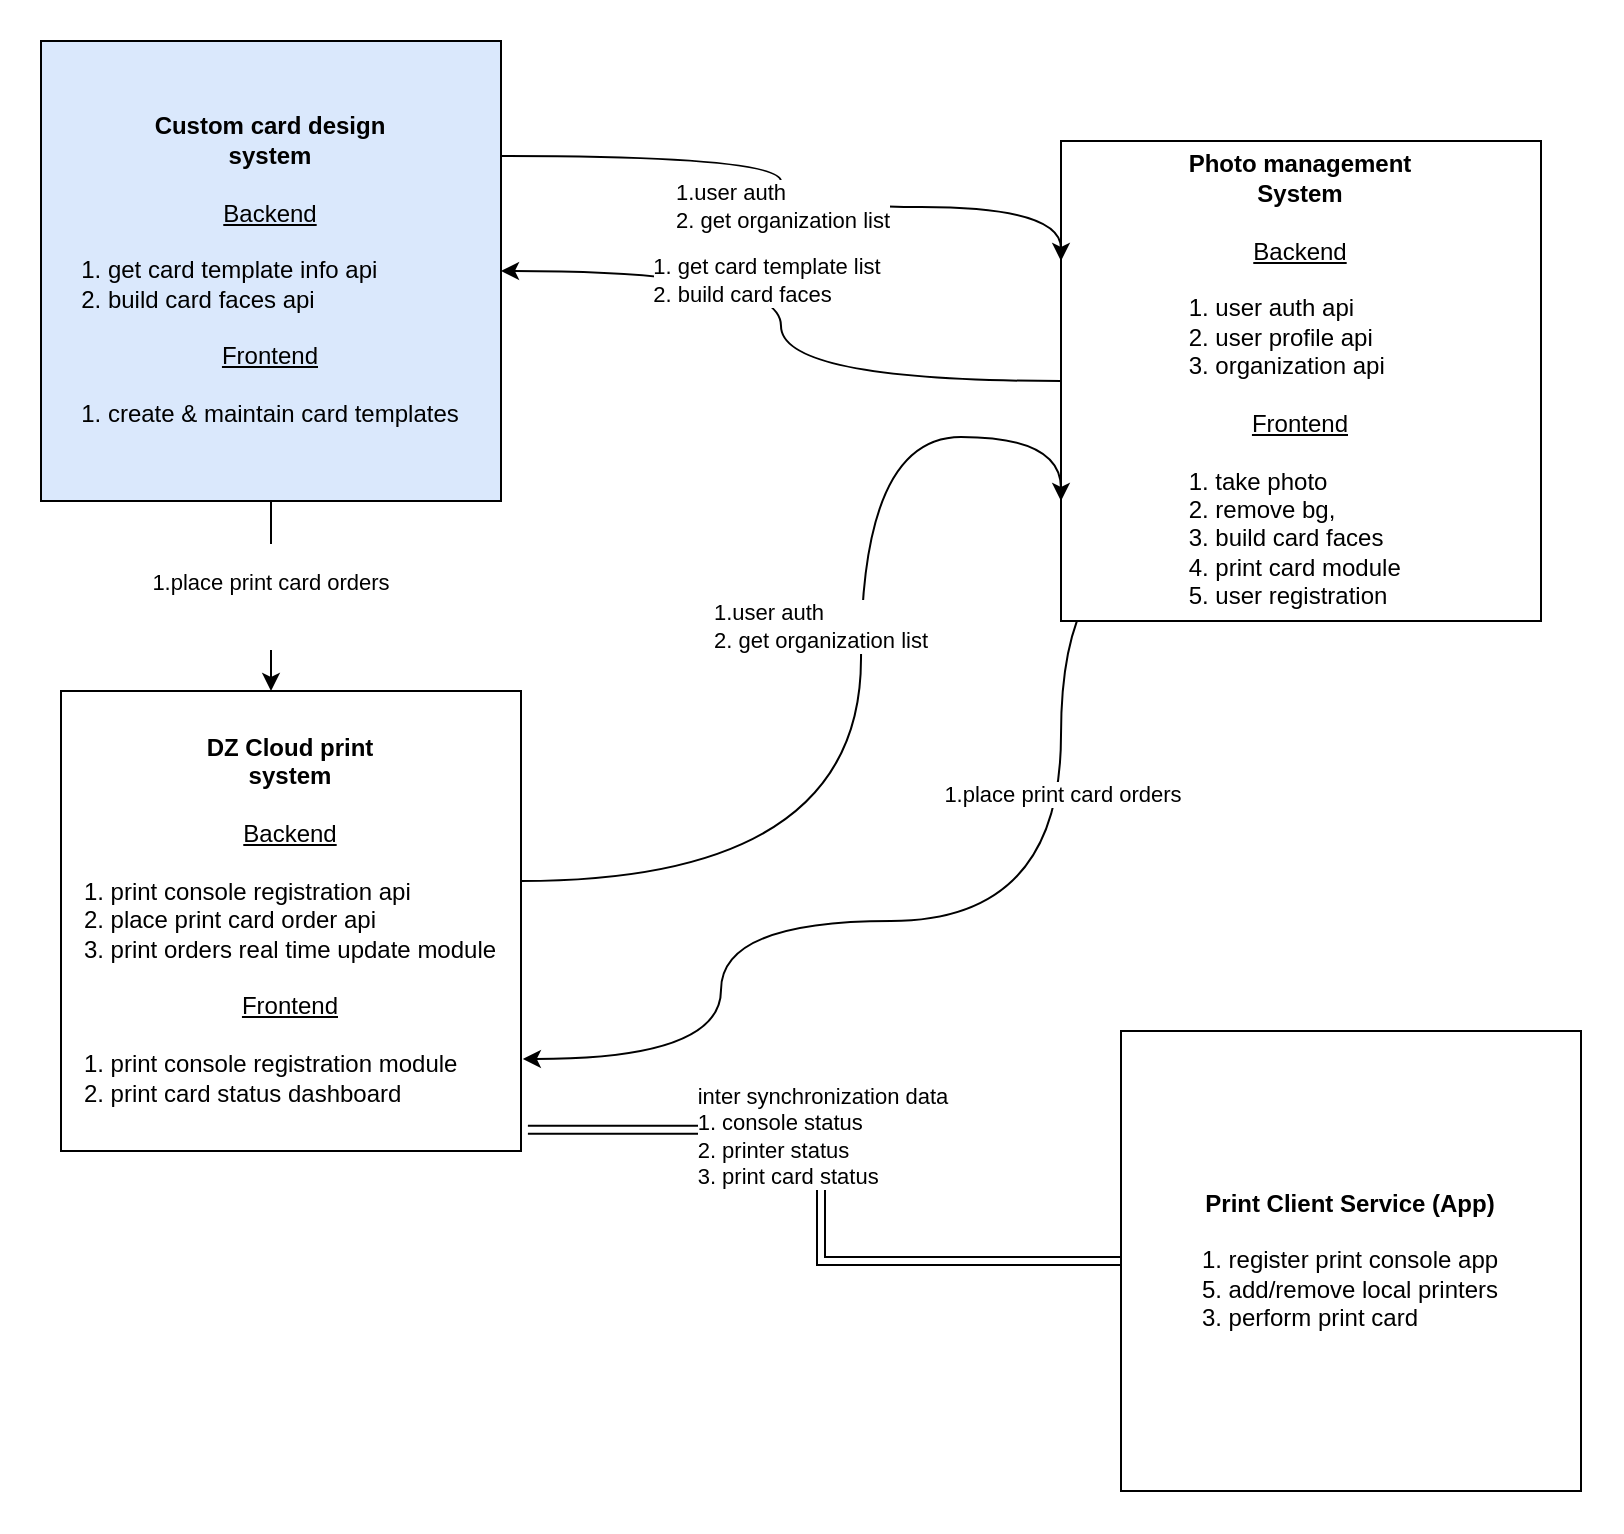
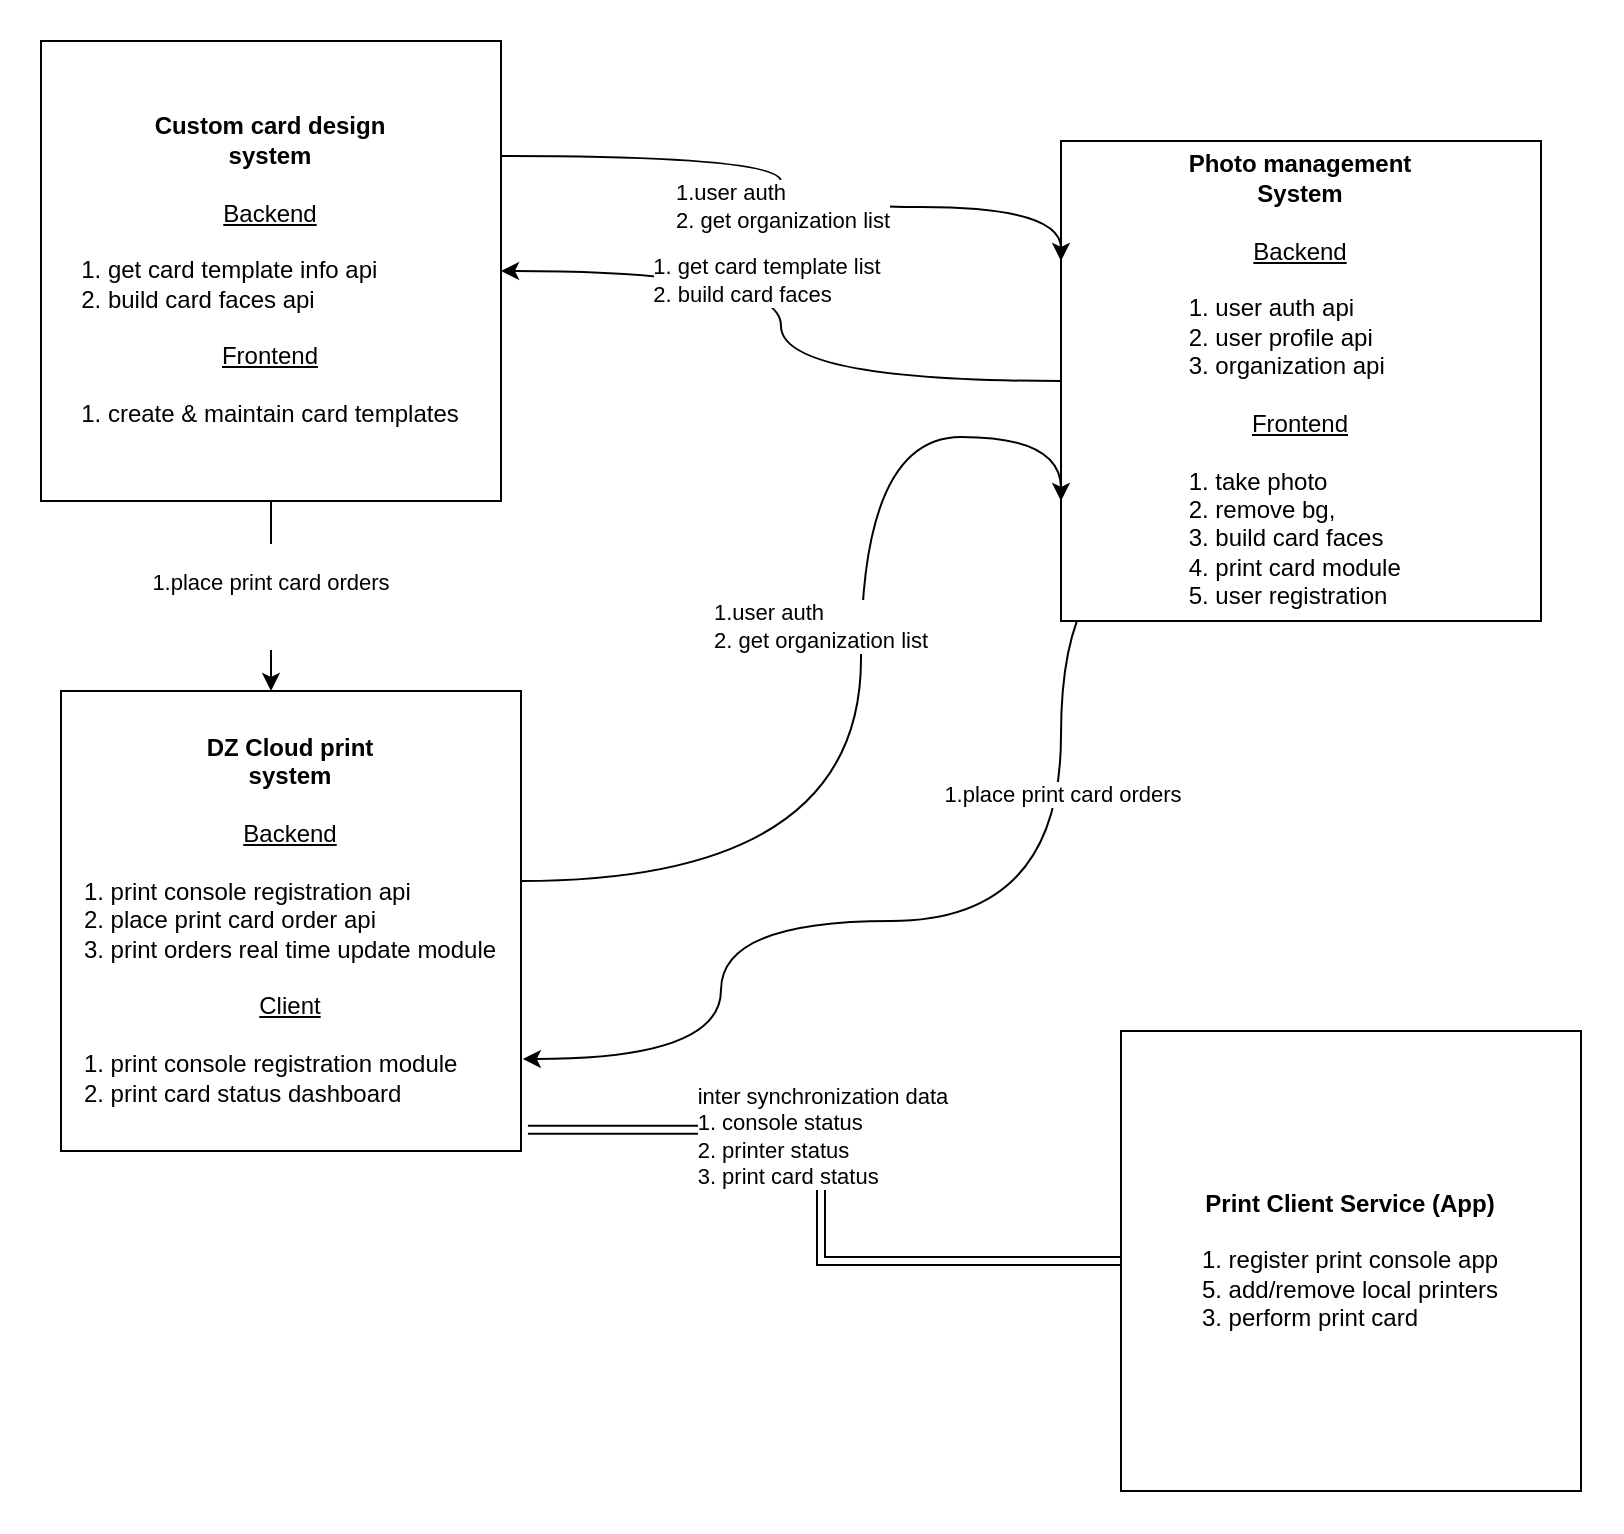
node "Custom card design system Backend 1. get card template info api 2. build card faces api Frontend 1. create & maintain card templates": fillcolor #dae8fc -> #ffffff
node "DZ Cloud print system Backend 1. print console registration api 2. place print card order api 3. print orders real time update module Frontend 1. print console registration module 2. print card status dashboard": label "DZ Cloud print system Backend 1. print console registration api 2. place print card order api 3. print orders real time update module Frontend 1. print console registration module 2. print card status dashboard" -> "DZ Cloud print system Backend 1. print console registration api 2. place print card order api 3. print orders real time update module Client 1. print console registration module 2. print card status dashboard"
